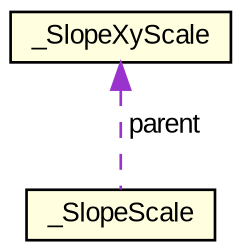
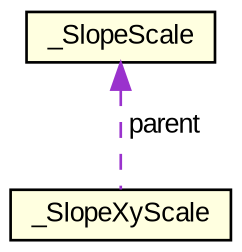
edge "_SlopeScale" -> "_SlopeXyScale": reversed
